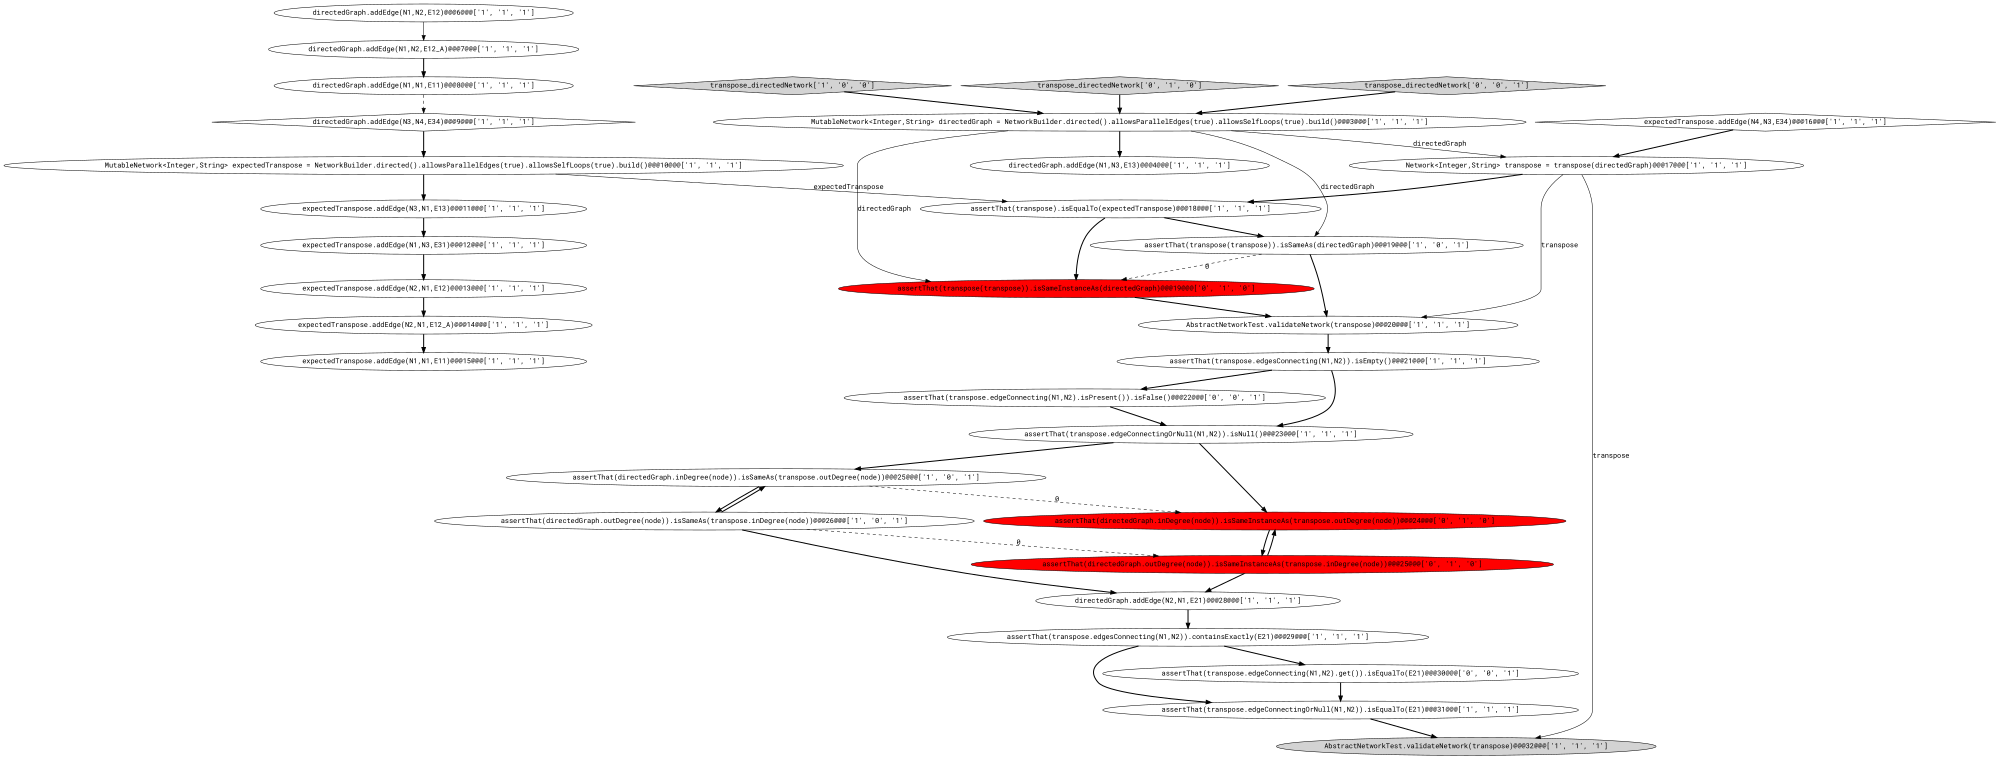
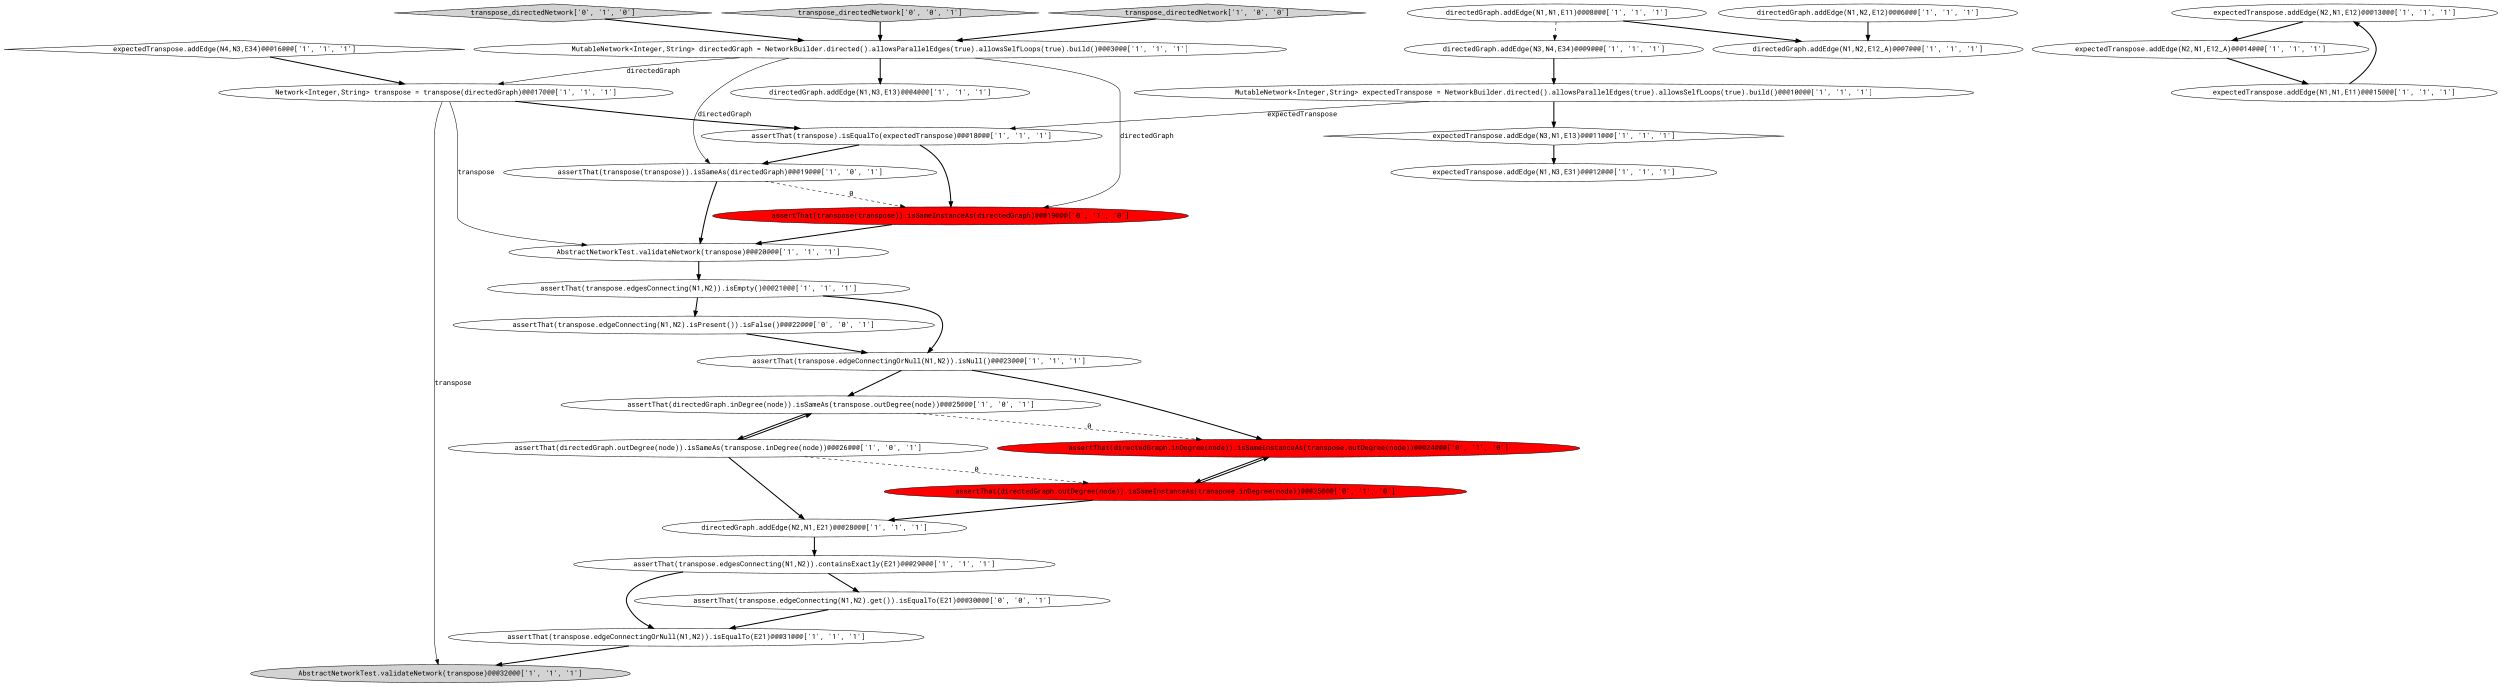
edge "directedGraph.addEdge(N1,N2,E12)@@@6@@@['1', '1', '1']" -> "directedGraph.addEdge(N1,N2,E12_A)@@@7@@@['1', '1', '1']": style solid -> bold
edge "directedGraph.addEdge(N1,N2,E12_A)@@@7@@@['1', '1', '1']" -> "directedGraph.addEdge(N1,N1,E11)@@@8@@@['1', '1', '1']": reversed
node "directedGraph.addEdge(N3,N4,E34)@@@9@@@['1', '1', '1']": shape diamond -> ellipse
node "expectedTranspose.addEdge(N3,N1,E13)@@@11@@@['1', '1', '1']": shape ellipse -> diamond
edge "expectedTranspose.addEdge(N1,N3,E31)@@@12@@@['1', '1', '1']" -> "expectedTranspose.addEdge(N2,N1,E12)@@@13@@@['1', '1', '1']": now "expectedTranspose.addEdge(N1,N1,E11)@@@15@@@['1', '1', '1']" -> "expectedTranspose.addEdge(N2,N1,E12)@@@13@@@['1', '1', '1']"
